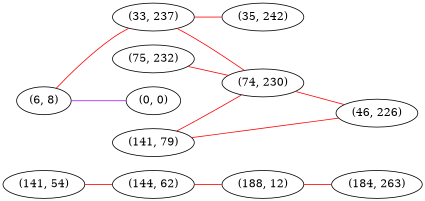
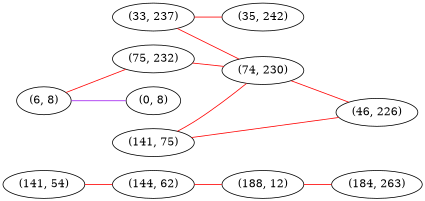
edge "(33, 237)" -- "(6, 8)": now "(75, 232)" -- "(6, 8)"
node "(0, 0)": label "(0, 0)" -> "(0, 8)"
node "(141, 79)": label "(141, 79)" -> "(141, 75)"
